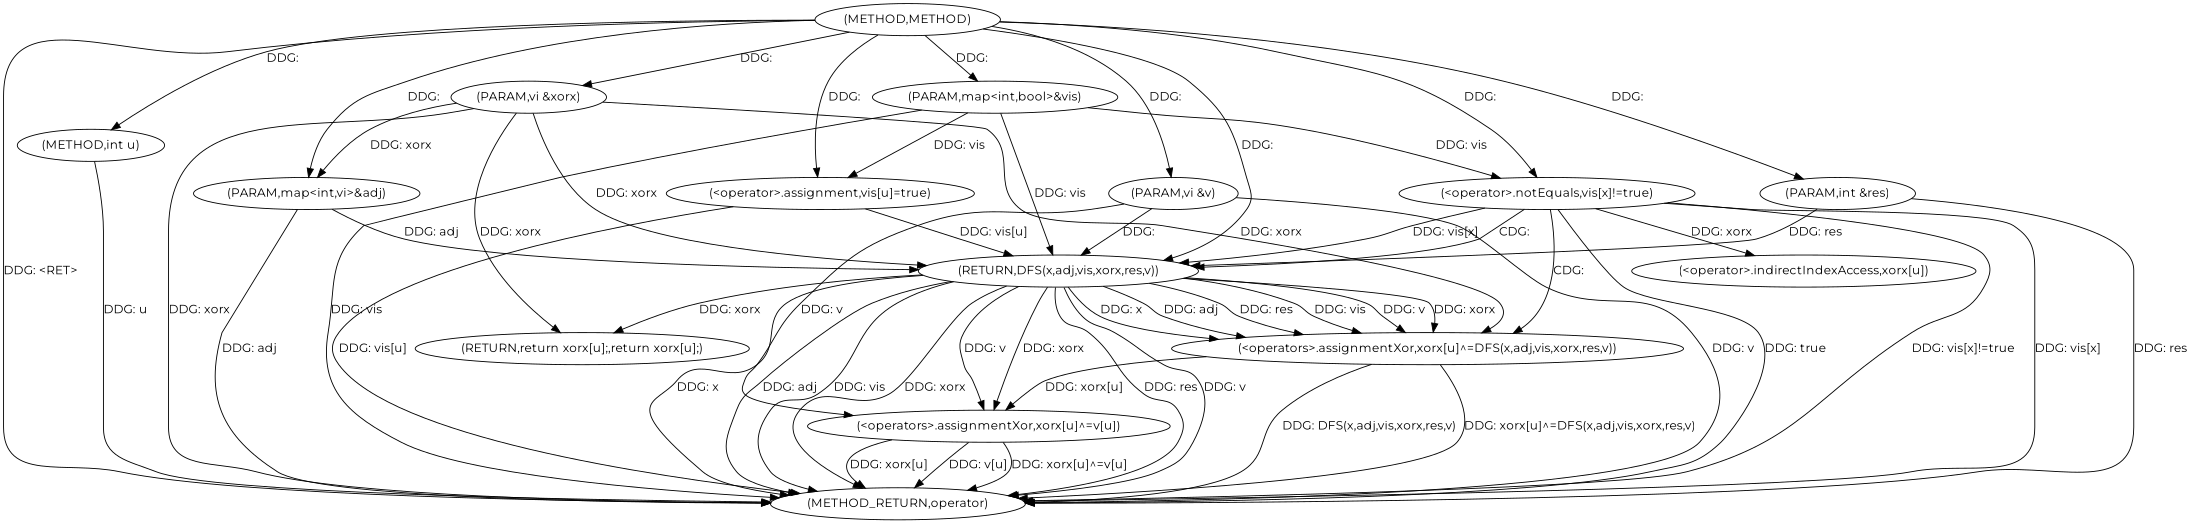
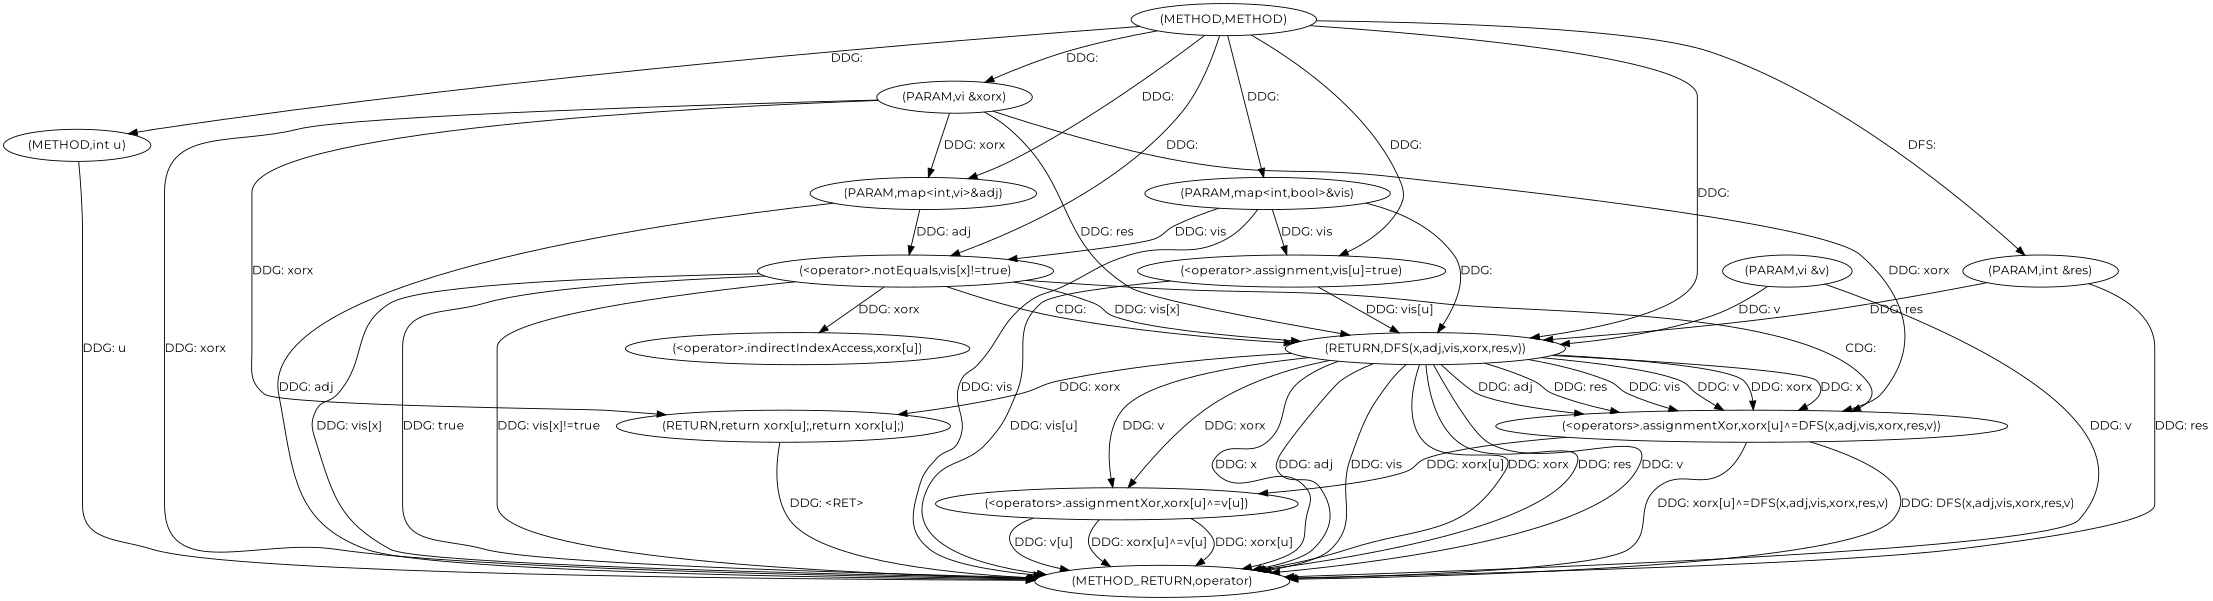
edge "(METHOD,METHOD)" -> "(PARAM,vi &v)": removed, label "DDG:"
edge "(METHOD,METHOD)" -> "(PARAM,int &res)": label "DDG: " -> "DFS: "
edge "(PARAM,vi &xorx)" -> "(RETURN,DFS(x,adj,vis,xorx,res,v))": label "DDG: xorx" -> "DDG: res"
edge "(PARAM,map<int,bool>&vis)" -> "(RETURN,DFS(x,adj,vis,xorx,res,v))": label "DDG: vis" -> "DDG: "
edge "(METHOD,METHOD)" -> "(METHOD_RETURN,operator)": now "(RETURN,return xorx[u];,return xorx[u];)" -> "(METHOD_RETURN,operator)"
edge "(PARAM,vi &v)" -> "(RETURN,DFS(x,adj,vis,xorx,res,v))": label "DDG: " -> "DDG: v"
edge "(PARAM,vi &v)" -> "(<operators>.assignmentXor,xorx[u]^=v[u])": removed, label "DDG: v"
edge "(PARAM,map<int,vi>&adj)" -> "(RETURN,DFS(x,adj,vis,xorx,res,v))": now "(PARAM,map<int,vi>&adj)" -> "(<operator>.notEquals,vis[x]!=true)"
